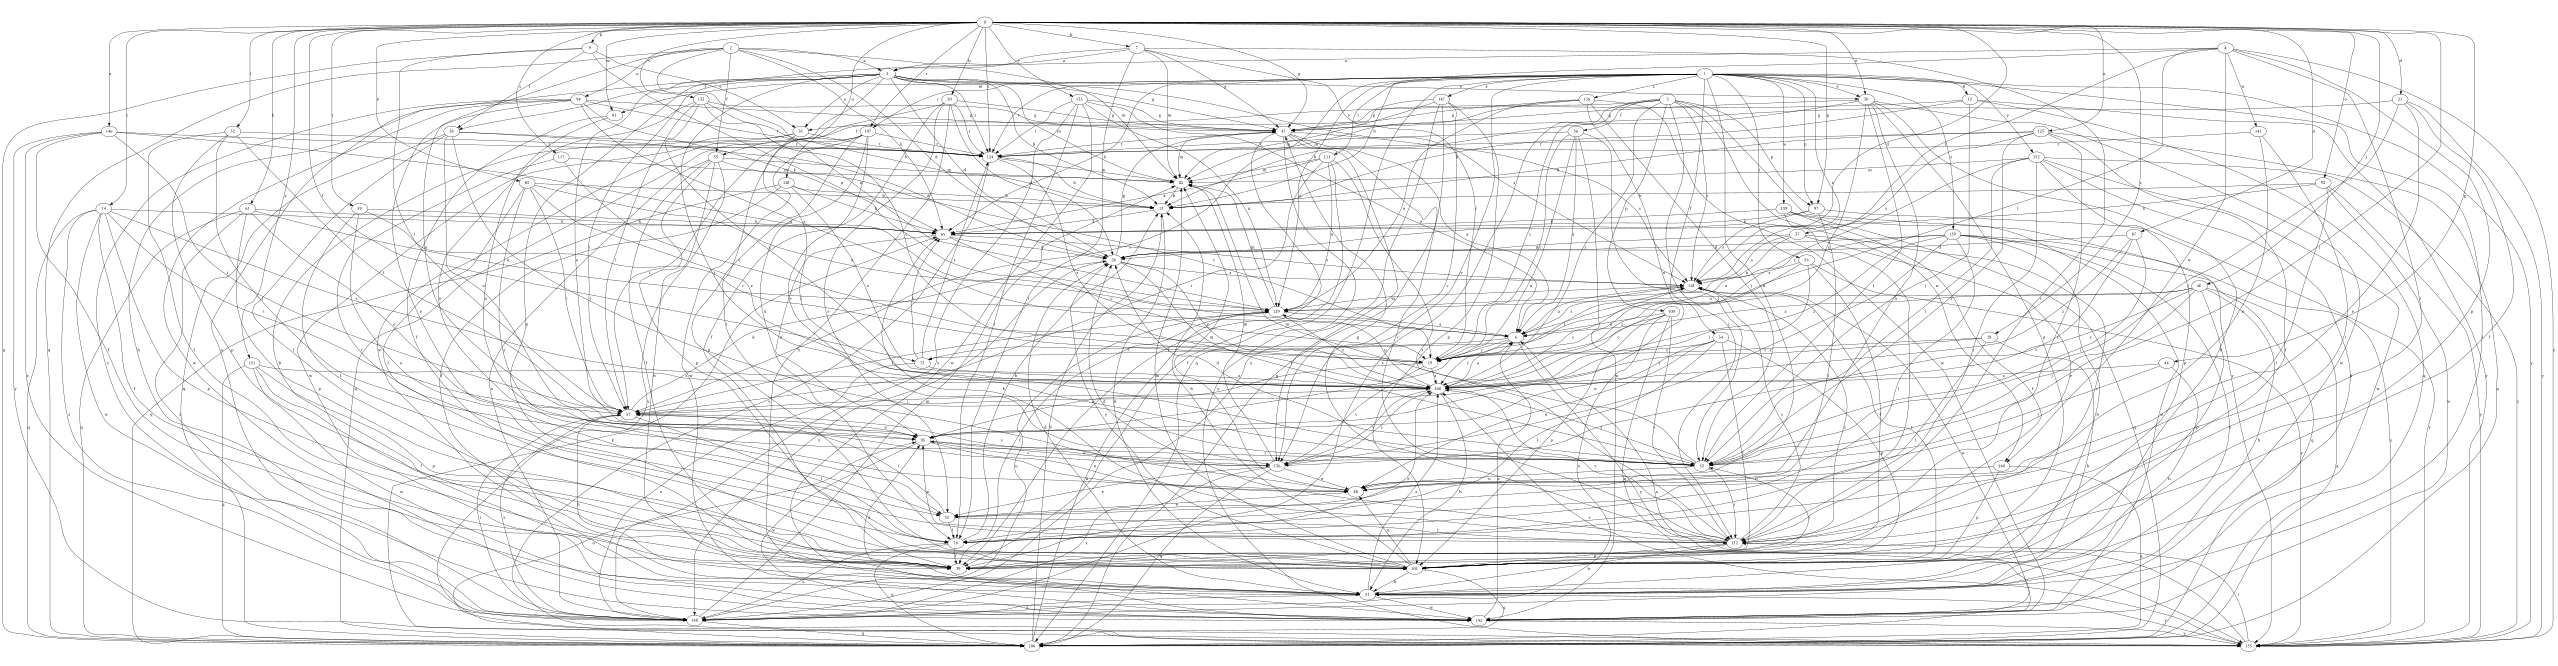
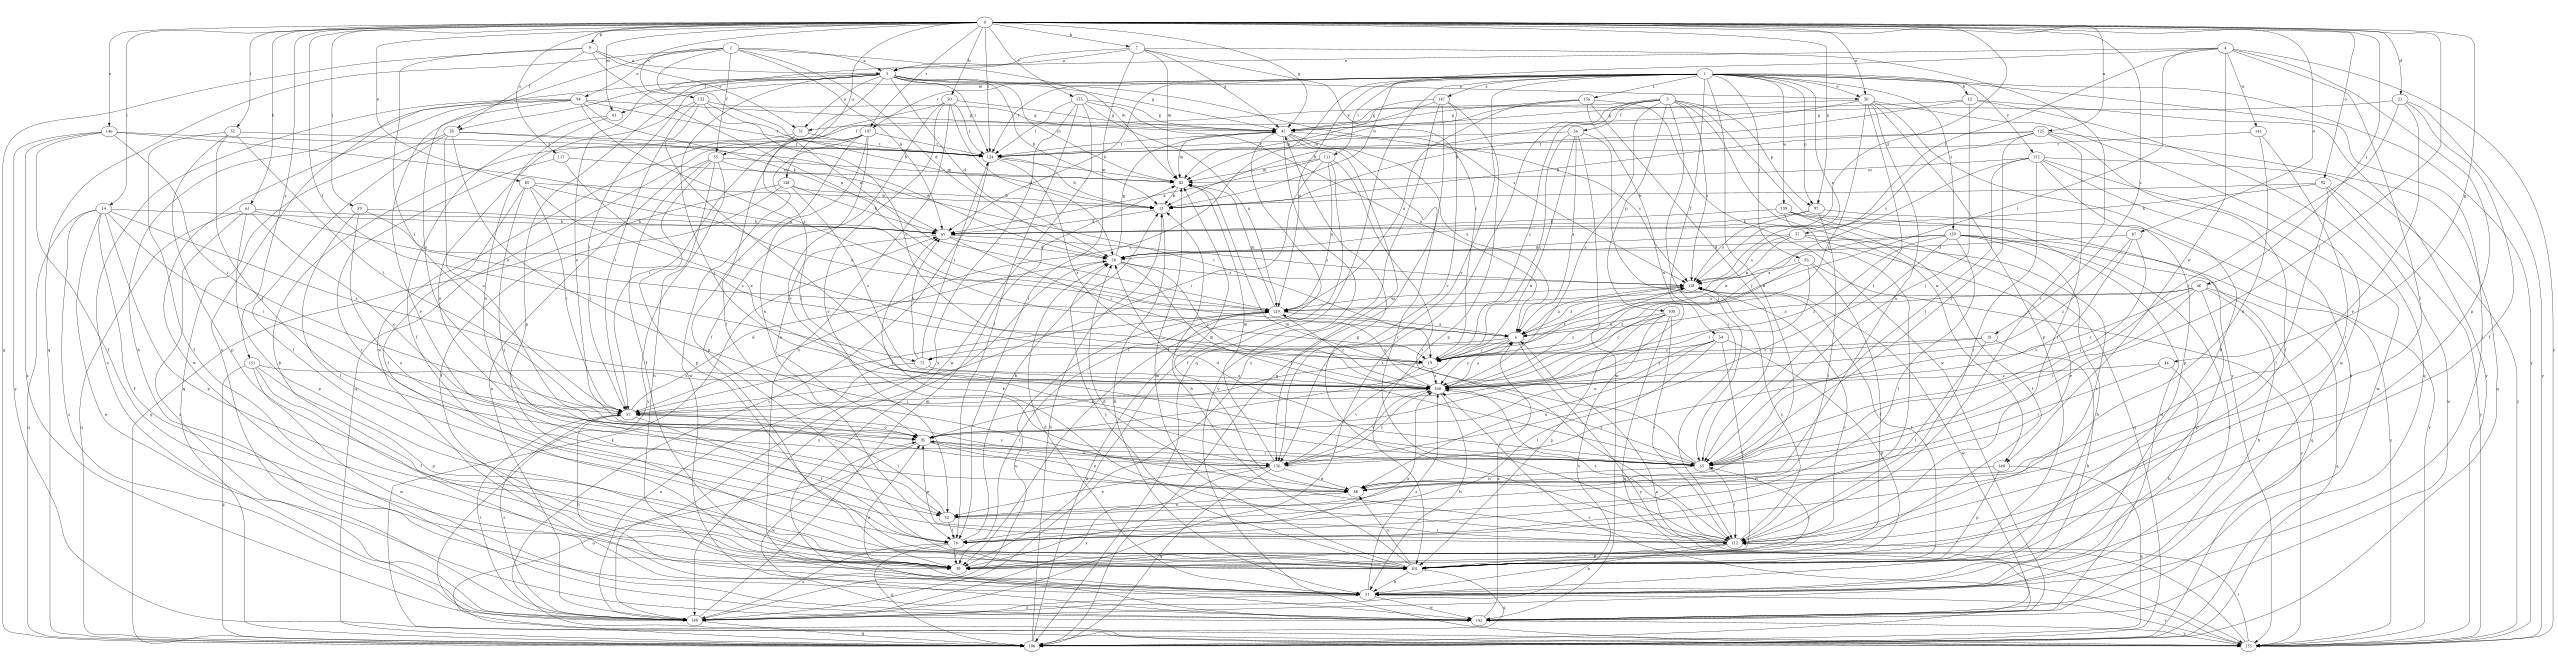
edge "9" -> "5": added, label "a"
edge "31" -> "142": removed, label "w"
